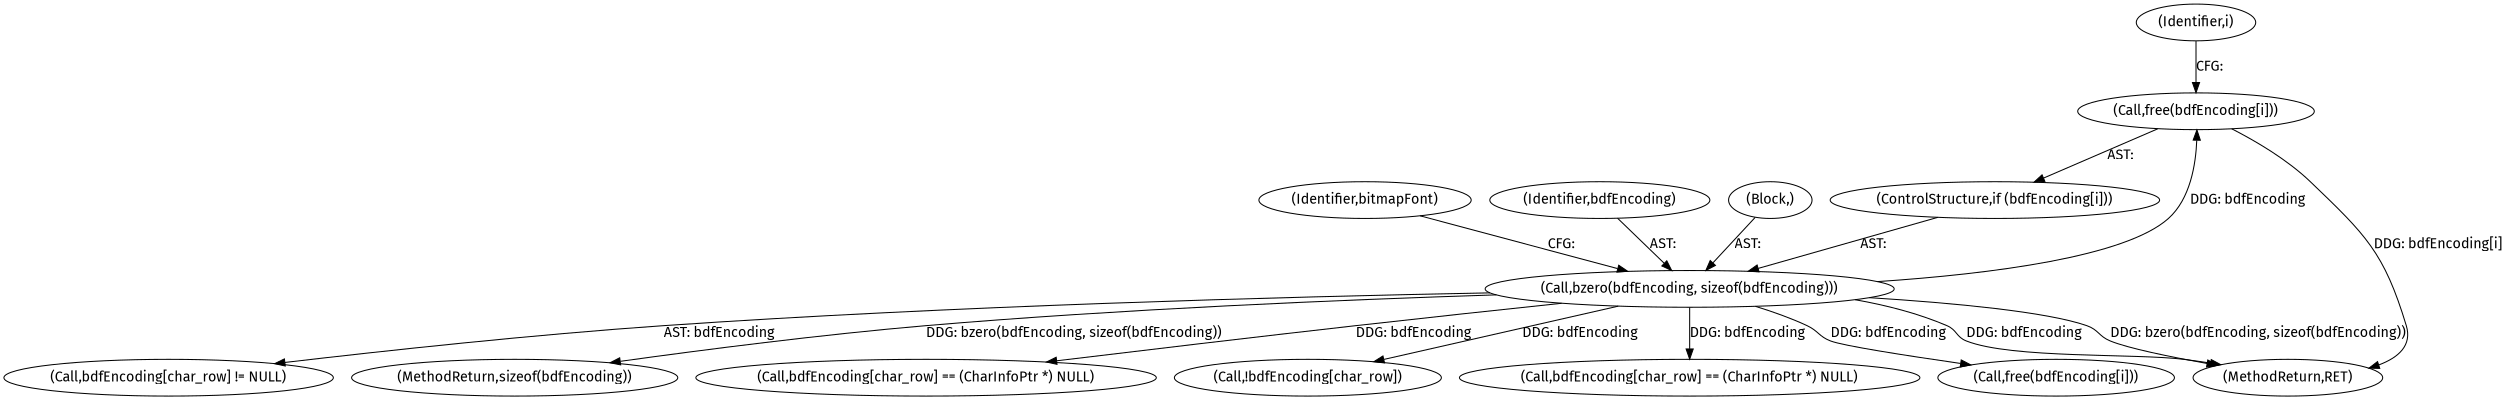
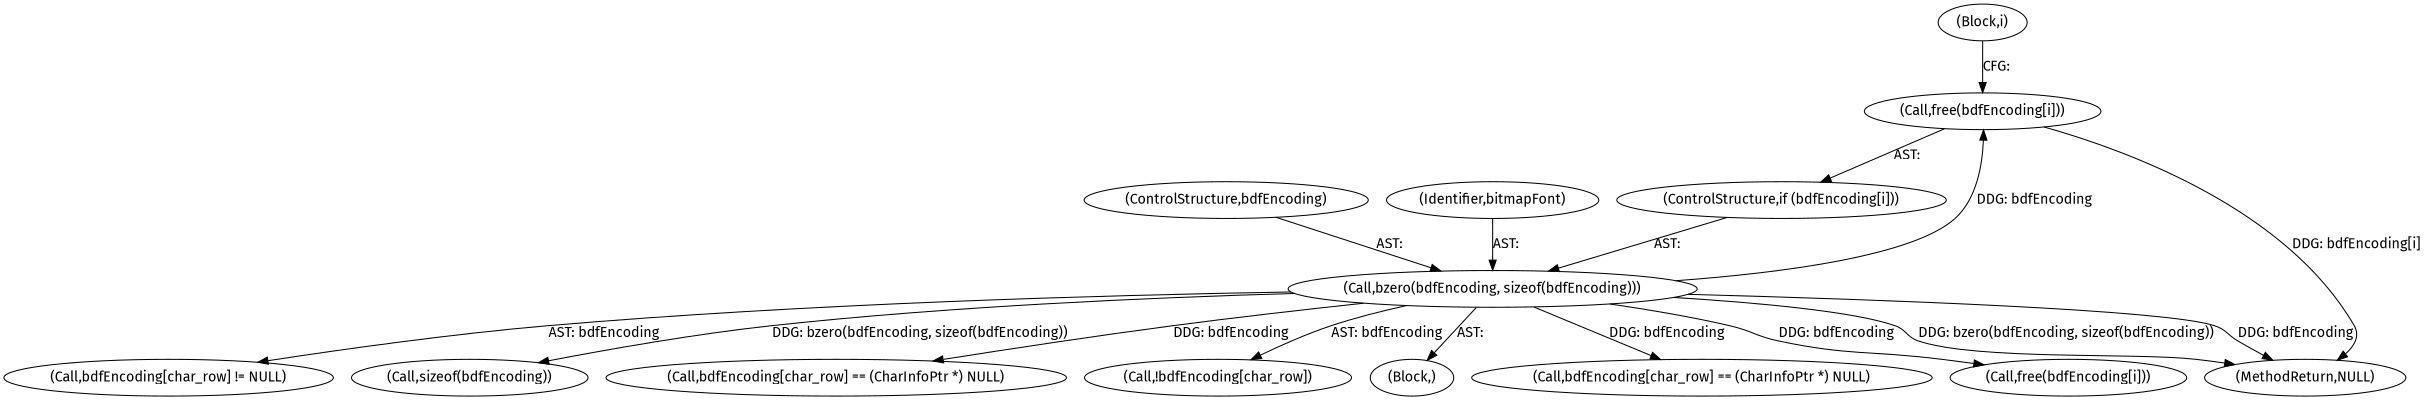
node "(Identifier,i)": label "(Identifier,i)" -> "(Block,i)"
node "(Identifier,bdfEncoding)": label "(Identifier,bdfEncoding)" -> "(ControlStructure,bdfEncoding)"
edge "(Block,)" -> "(Call,bzero(bdfEncoding, sizeof(bdfEncoding)))": reversed
edge "(Identifier,bitmapFont)" -> "(Call,bzero(bdfEncoding, sizeof(bdfEncoding)))": label "CFG: " -> "AST: "
edge "(Call,bzero(bdfEncoding, sizeof(bdfEncoding)))" -> "(Call,!bdfEncoding[char_row])": label "DDG: bdfEncoding" -> "AST: bdfEncoding"
node "(MethodReturn,sizeof(bdfEncoding))": label "(MethodReturn,sizeof(bdfEncoding))" -> "(Call,sizeof(bdfEncoding))"
node "(MethodReturn,RET)": label "(MethodReturn,RET)" -> "(MethodReturn,NULL)"
